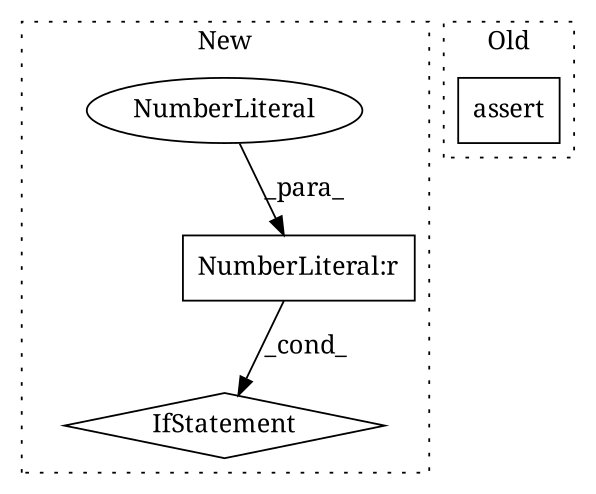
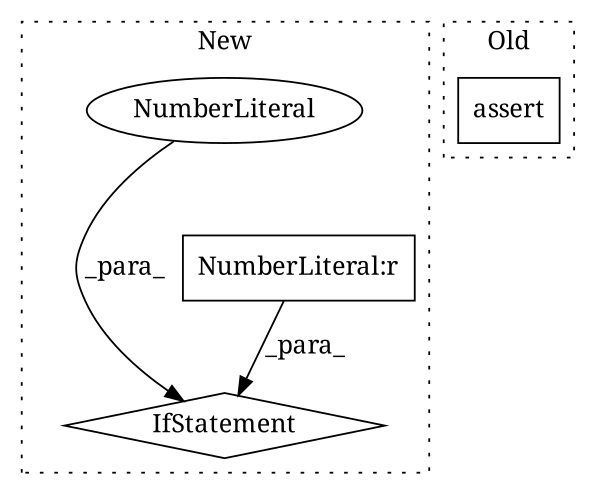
edge "NumberLiteral" -> "NumberLiteral:r": now "NumberLiteral" -> "IfStatement"
edge "NumberLiteral:r" -> "IfStatement": label "_cond_" -> "_para_"
